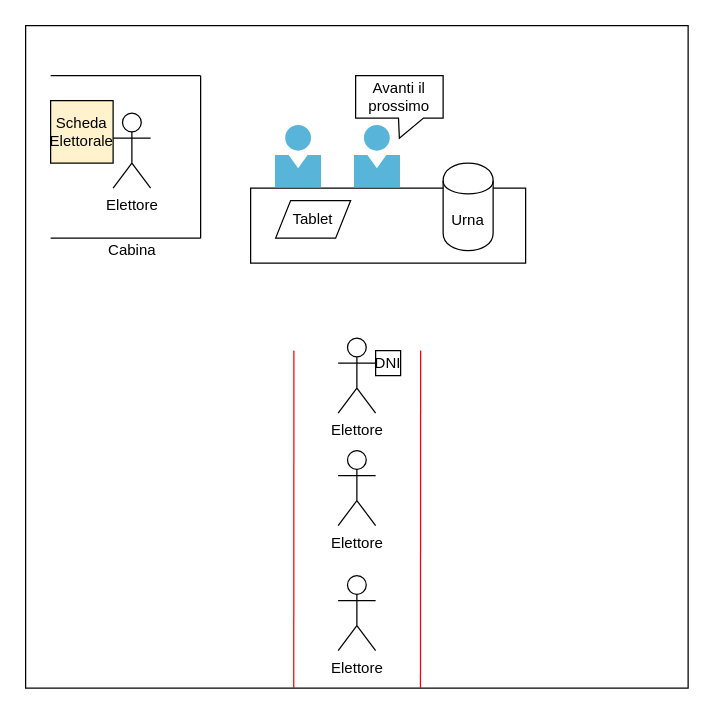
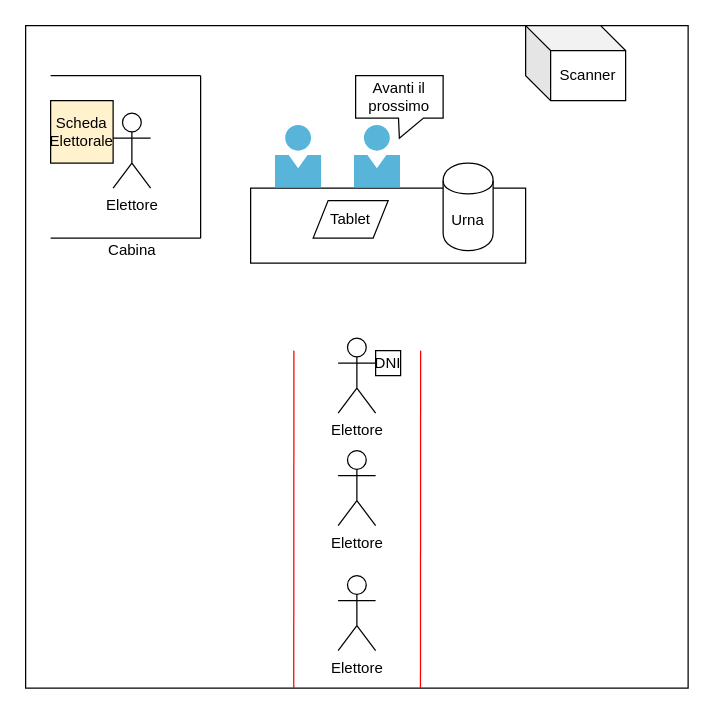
node "Scanner": added
node "Tablet": moved (313, 219) -> (351, 219)
